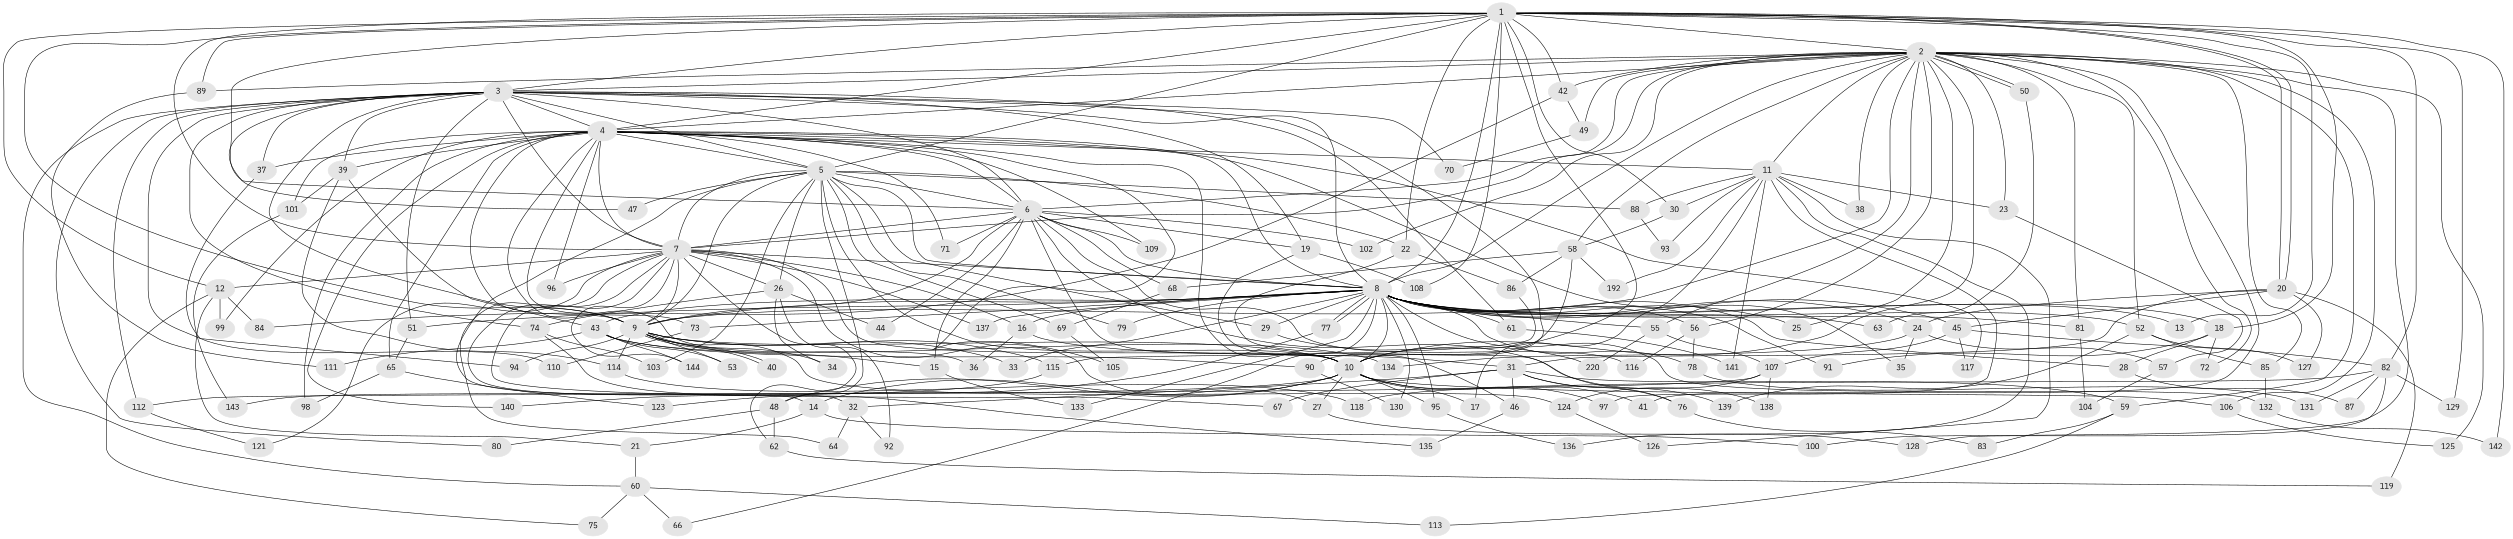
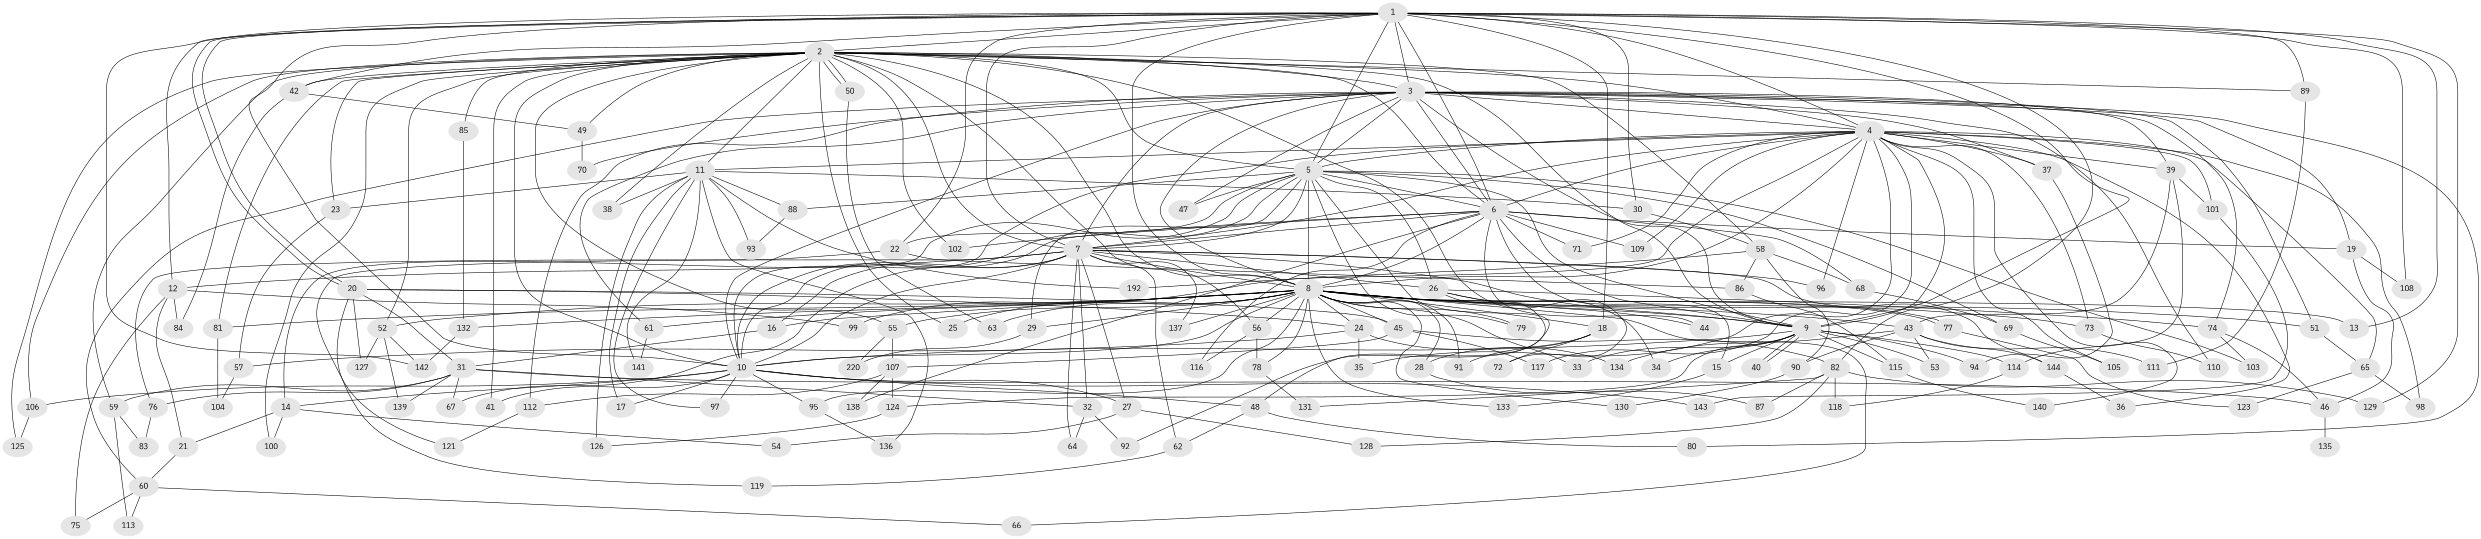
edge "2" -- "5": added
edge "16" -- "36": now "144" -- "36"
edge "52" -- "85": now "52" -- "142"
edge "74" -- "135": now "74" -- "46"
node "54": added
